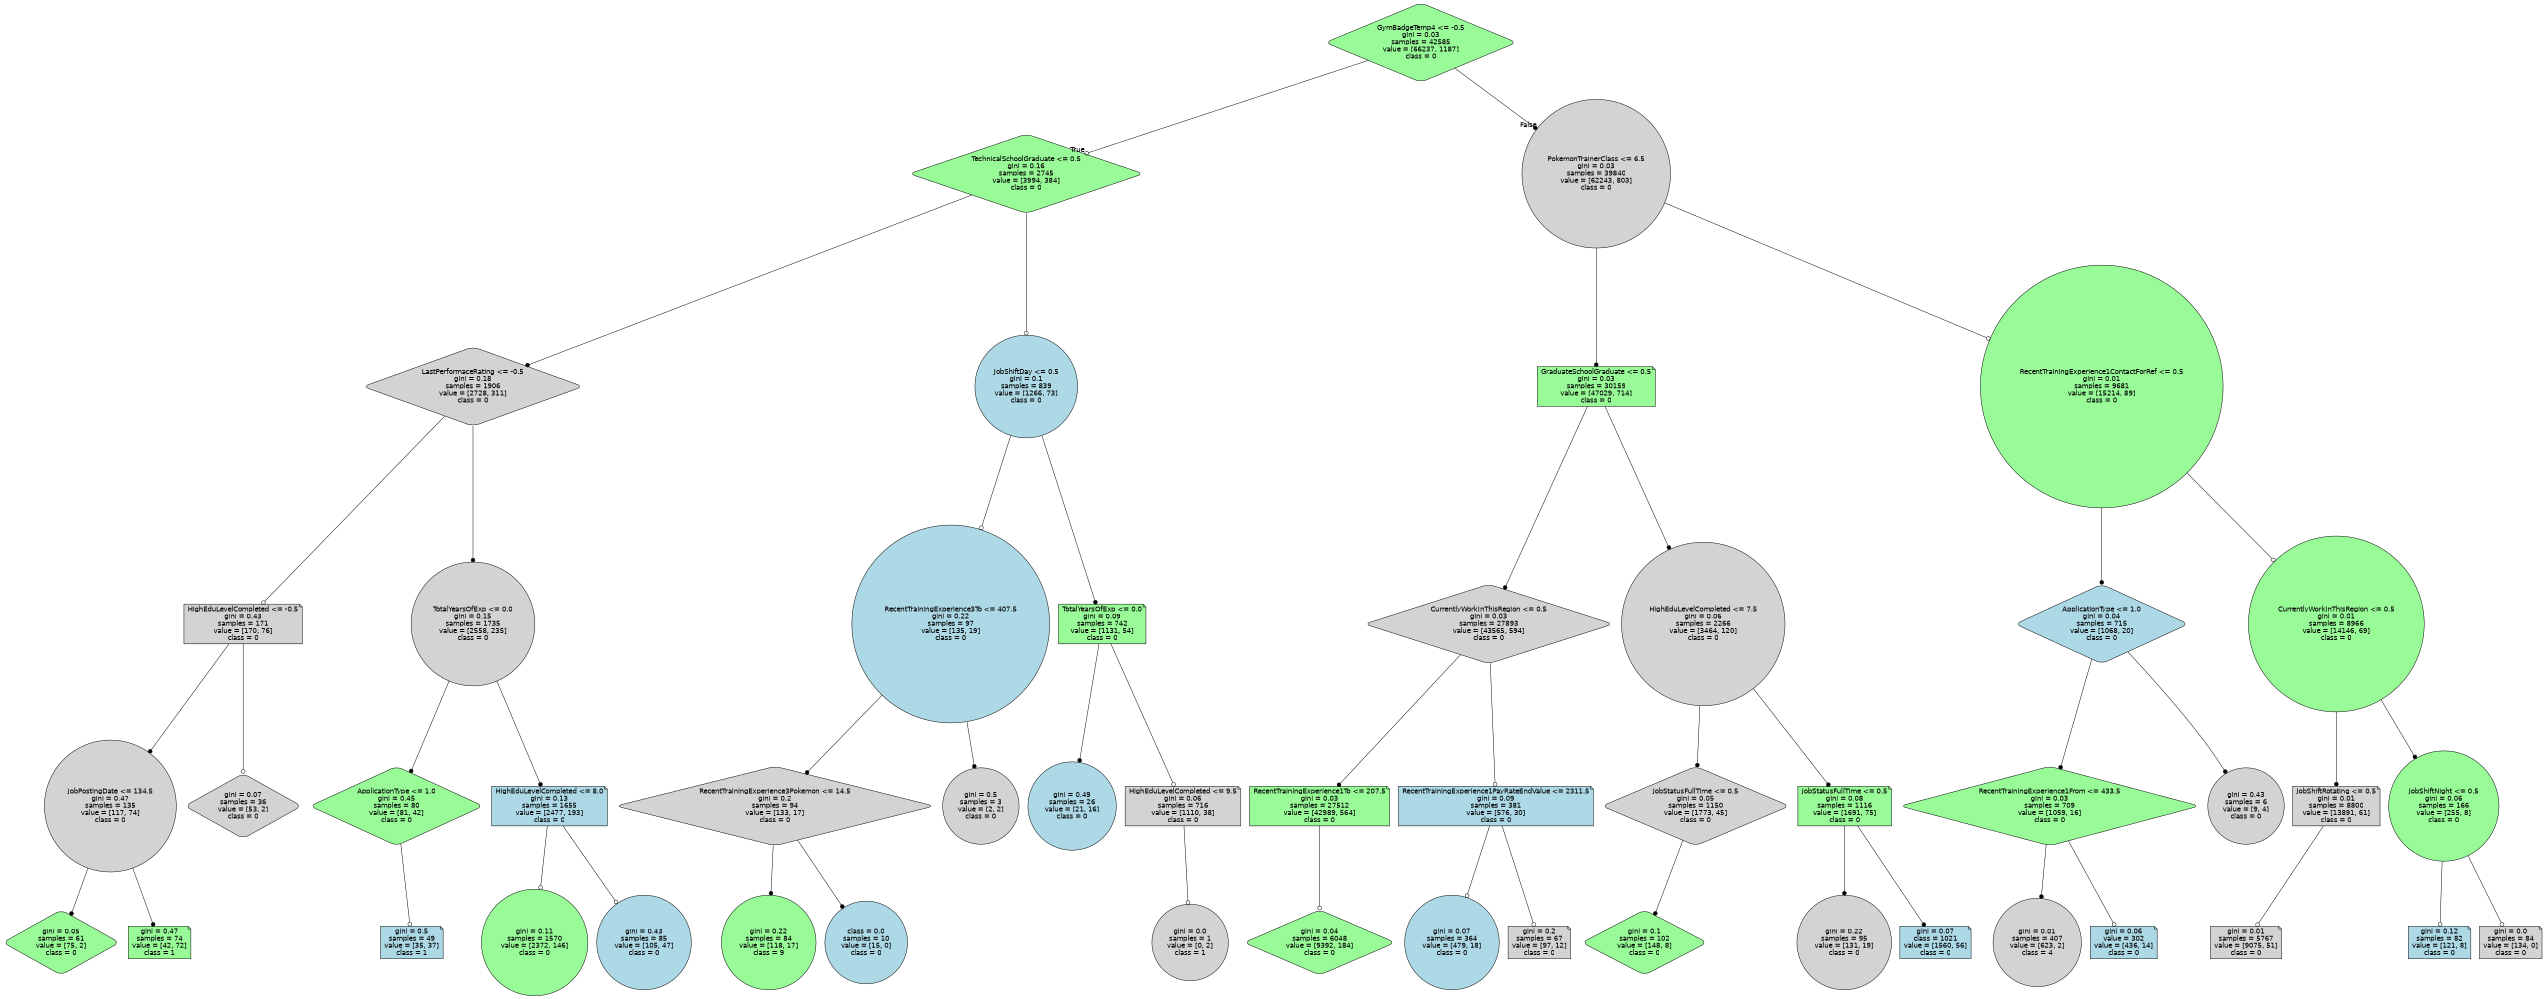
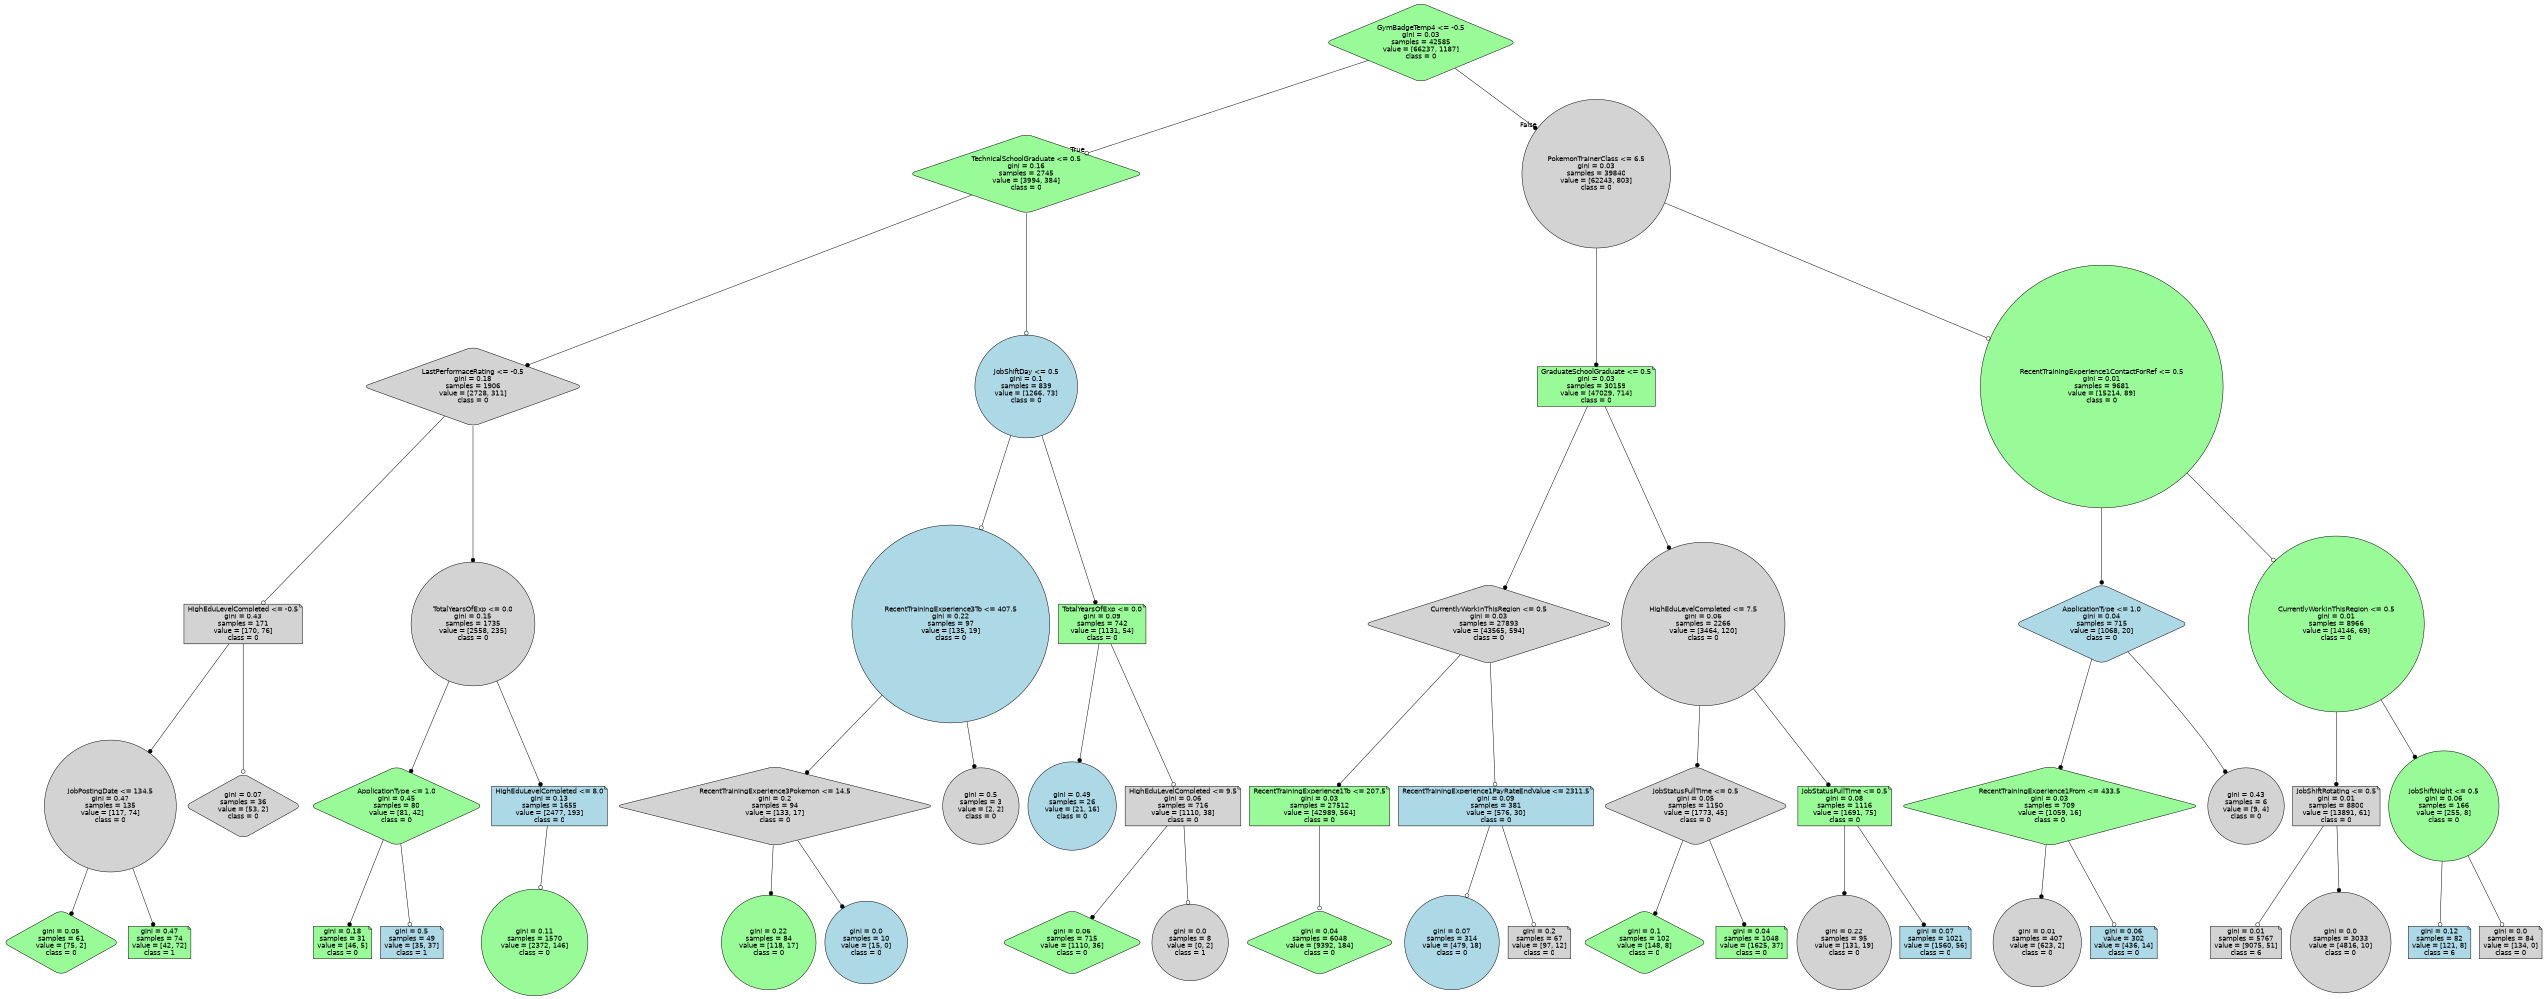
node "gini = 0.18 samples = 31 value = [46, 5] class = 0": added
node "gini = 0.43 samples = 85 value = [105, 47] class = 0": removed
node "gini = 0.22 samples = 84 value = [118, 17] class = 9": label "gini = 0.22 samples = 84 value = [118, 17] class = 9" -> "gini = 0.22 samples = 84 value = [118, 17] class = 0"
node "class = 0.0 samples = 10 value = [15, 0] class = 0": label "class = 0.0 samples = 10 value = [15, 0] class = 0" -> "gini = 0.0 samples = 10 value = [15, 0] class = 0"
node "gini = 0.06 samples = 715 value = [1110, 36] class = 0": added
node "gini = 0.0 samples = 1 value = [0, 2] class = 1": label "gini = 0.0 samples = 1 value = [0, 2] class = 1" -> "gini = 0.0 samples = 8 value = [0, 2] class = 1"
node "gini = 0.07 samples = 364 value = [479, 18] class = 0": label "gini = 0.07 samples = 364 value = [479, 18] class = 0" -> "gini = 0.07 samples = 314 value = [479, 18] class = 0"
node "gini = 0.04 samples = 1048 value = [1625, 37] class = 0": added
node "gini = 0.07 class = 1021 value = [1560, 56] class = 0": label "gini = 0.07 class = 1021 value = [1560, 56] class = 0" -> "gini = 0.07 samples = 1021 value = [1560, 56] class = 0"
node "gini = 0.01 samples = 407 value = [623, 2] class = 4": label "gini = 0.01 samples = 407 value = [623, 2] class = 4" -> "gini = 0.01 samples = 407 value = [623, 2] class = 0"
node "gini = 0.01 samples = 5767 value = [9075, 51] class = 0": label "gini = 0.01 samples = 5767 value = [9075, 51] class = 0" -> "gini = 0.01 samples = 5767 value = [9075, 51] class = 6"
node "gini = 0.0 samples = 3033 value = [4816, 10] class = 0": added
node "gini = 0.12 samples = 82 value = [121, 8] class = 0": label "gini = 0.12 samples = 82 value = [121, 8] class = 0" -> "gini = 0.12 samples = 82 value = [121, 8] class = 6"
